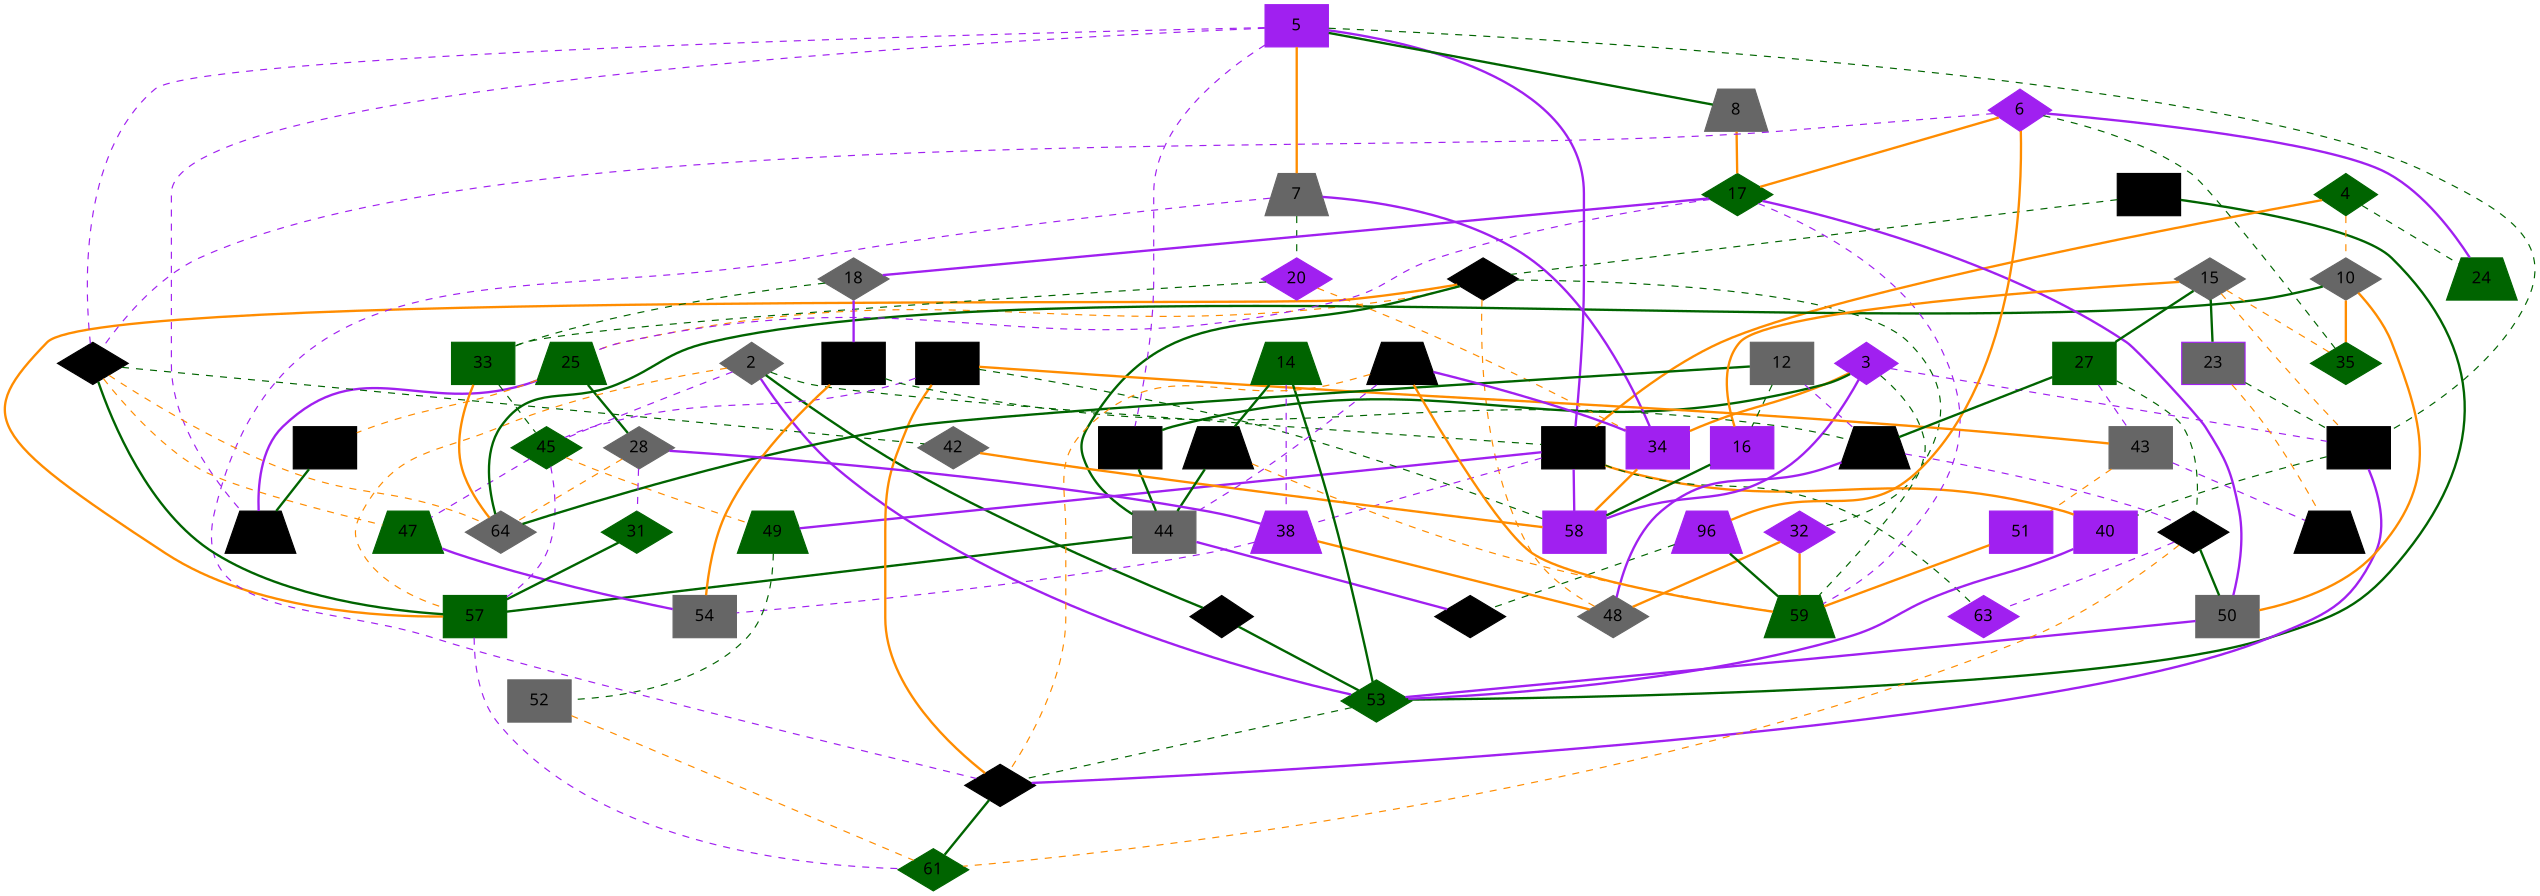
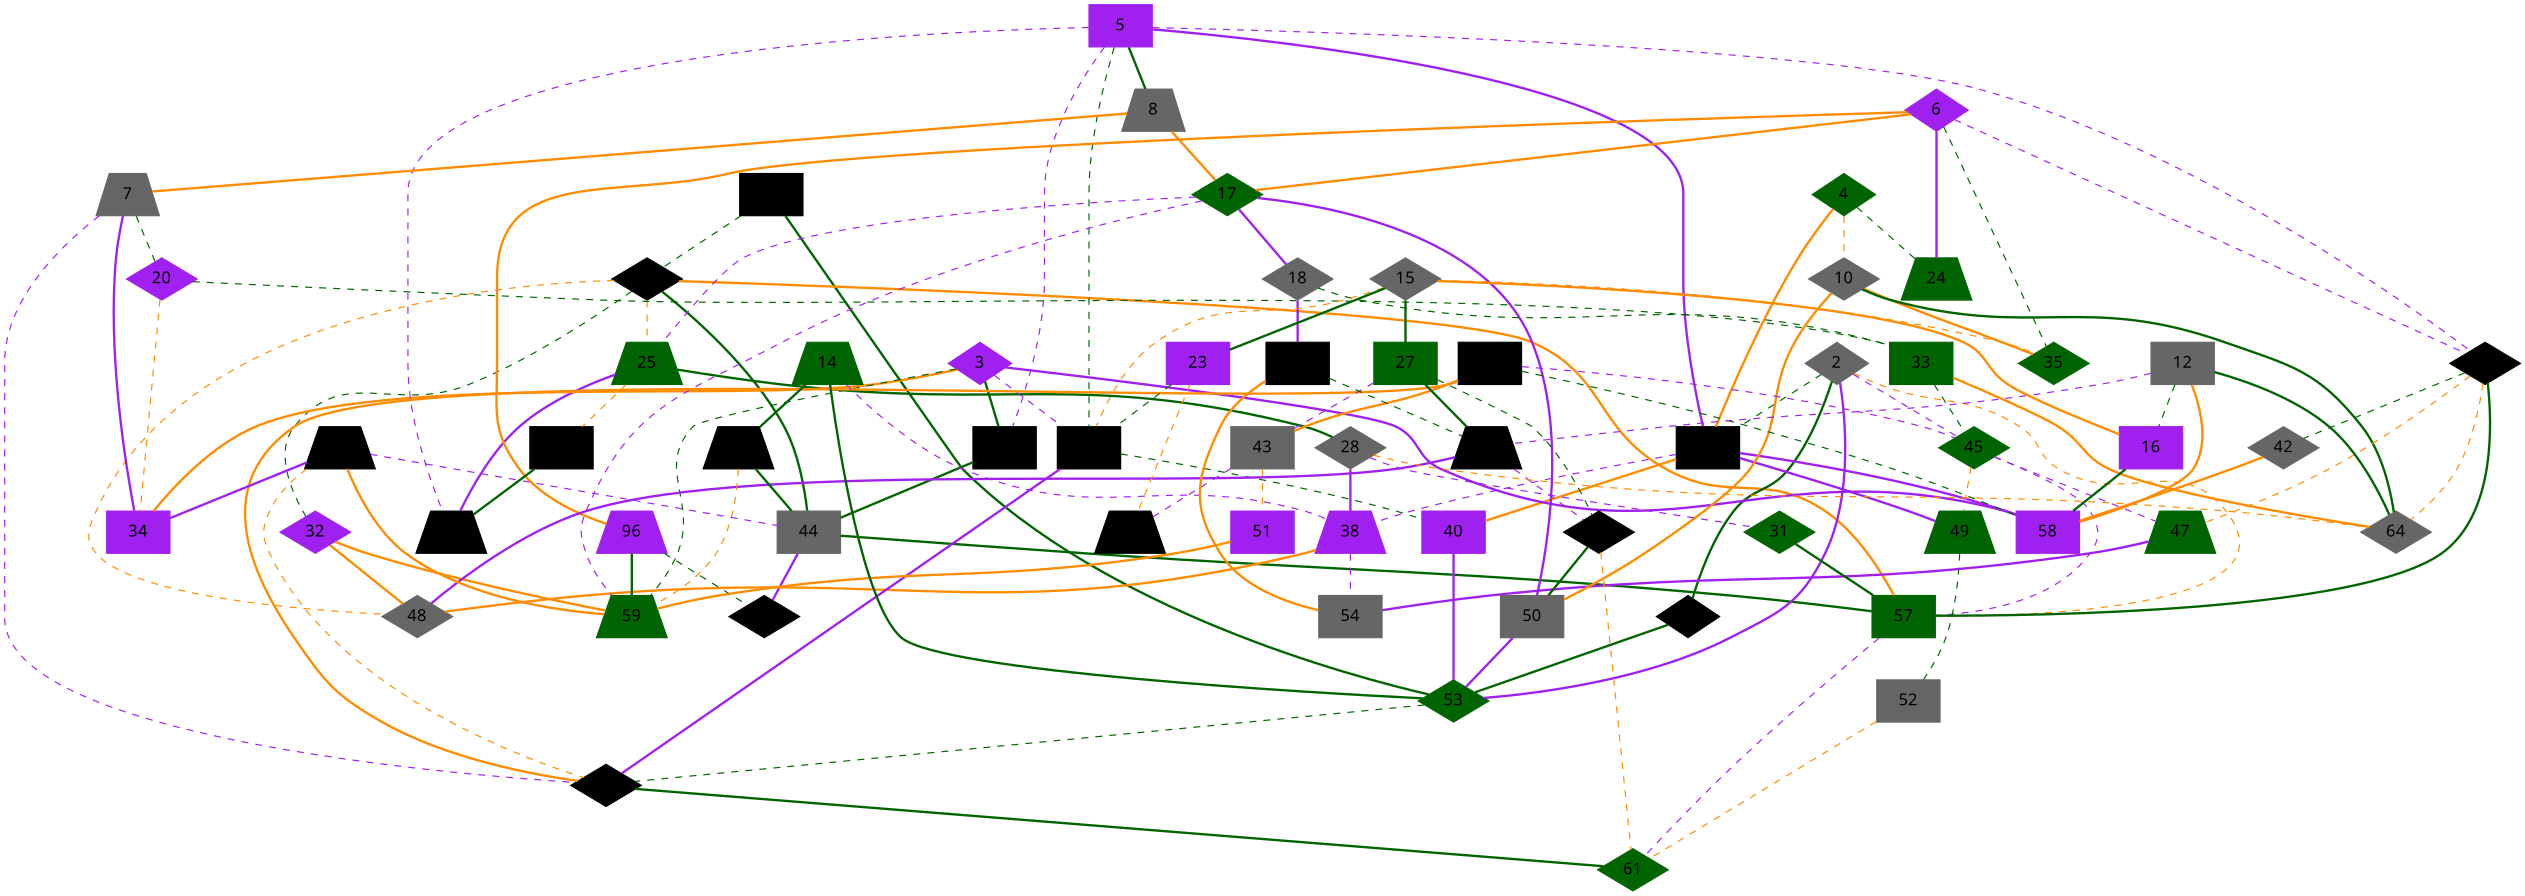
edge "5" -- "7": now "8" -- "7"
node "23": fillcolor gray40 -> purple
edge "34" -- "58": now "12" -- "58"
node "63": removed
